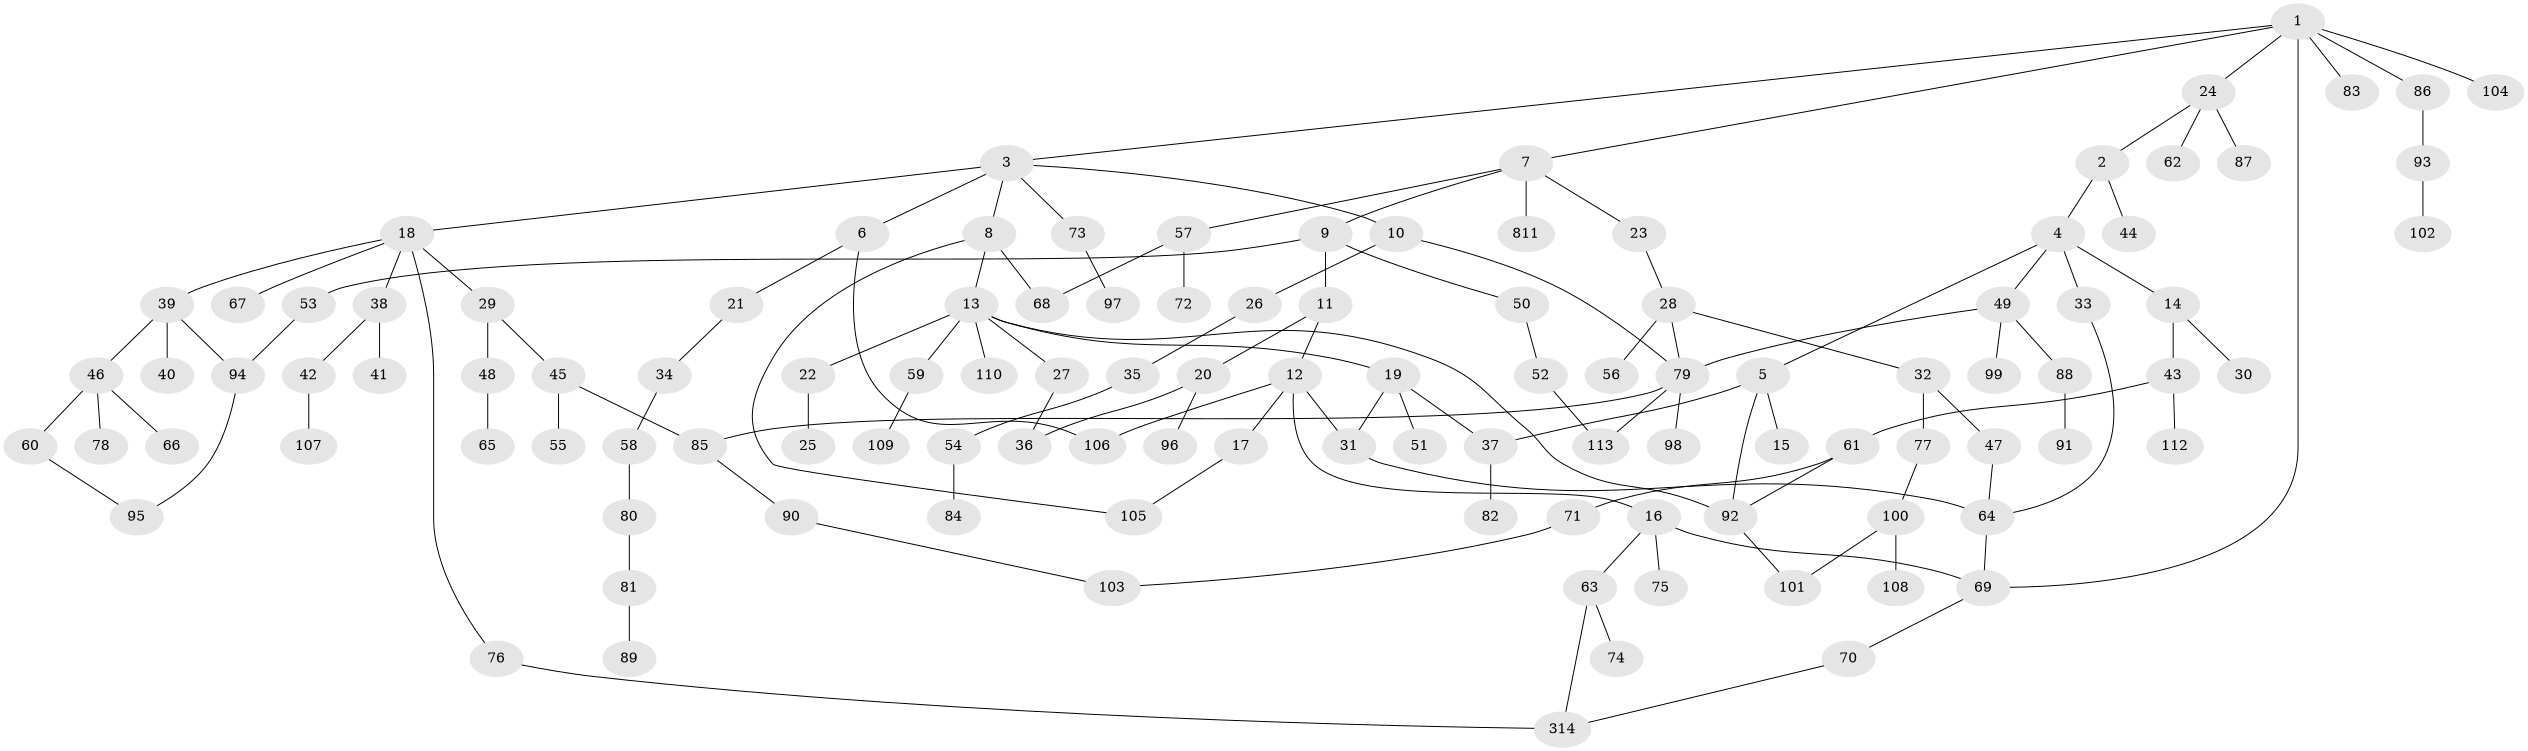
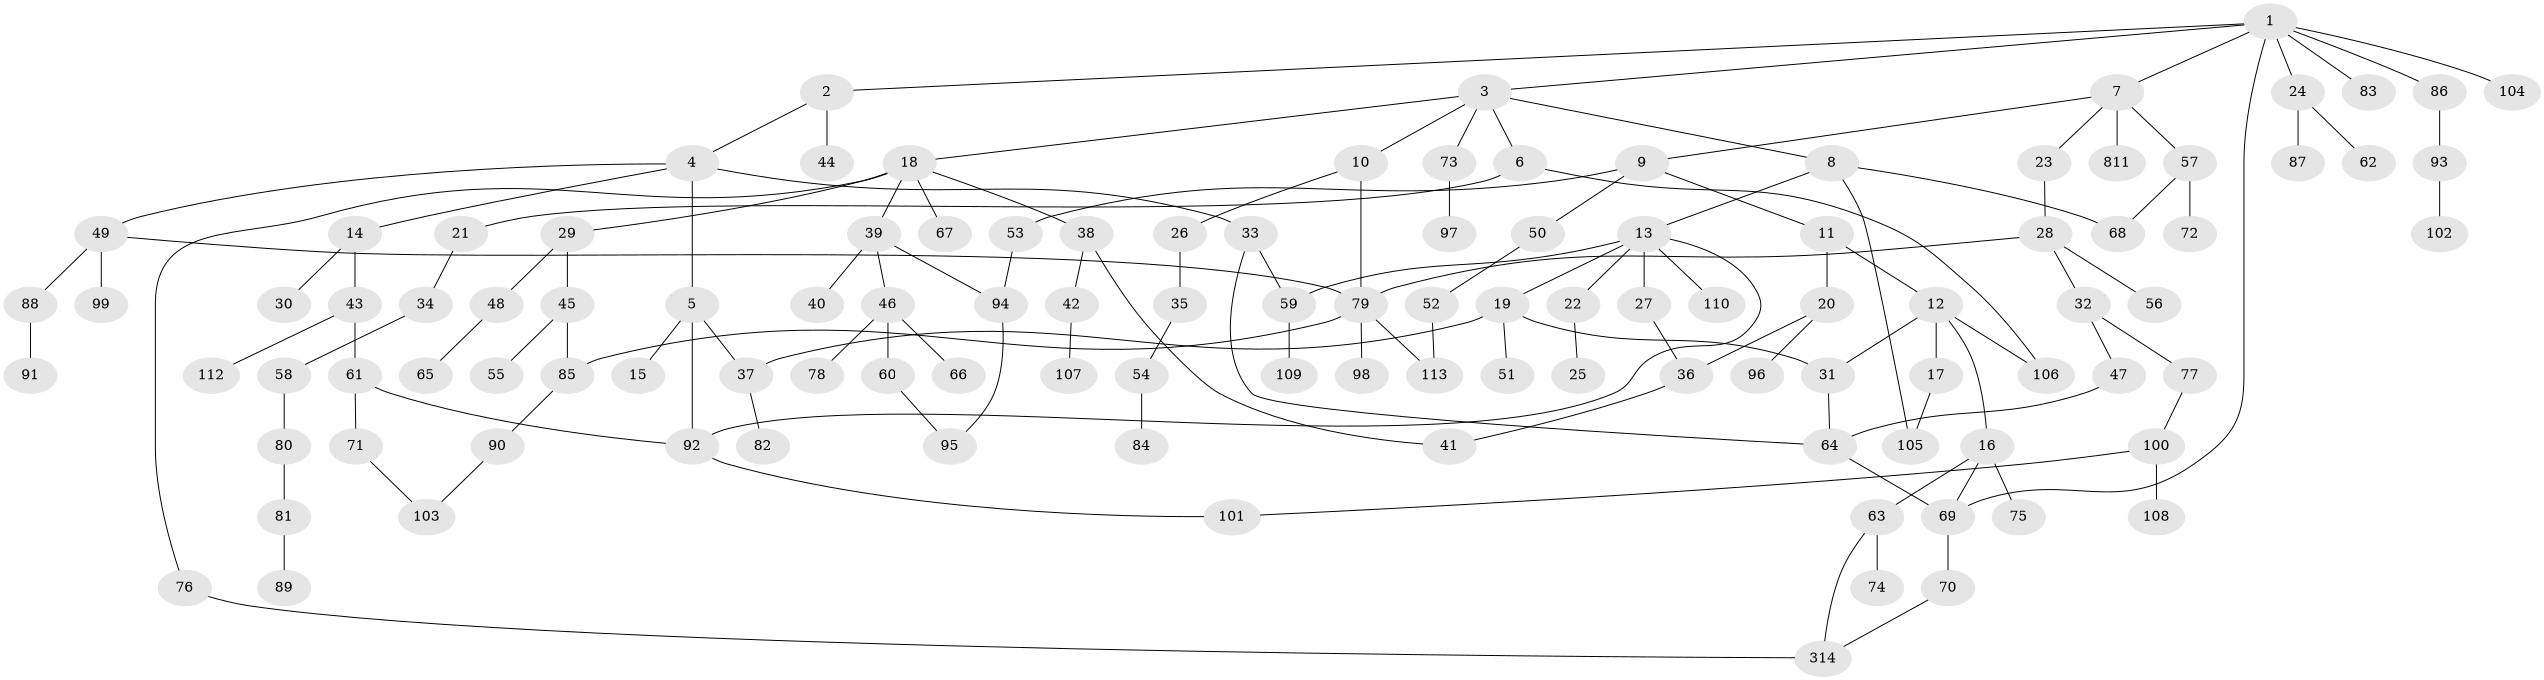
edge "24" -- "2": now "1" -- "2"
edge "33" -- "59": added
edge "36" -- "41": added
